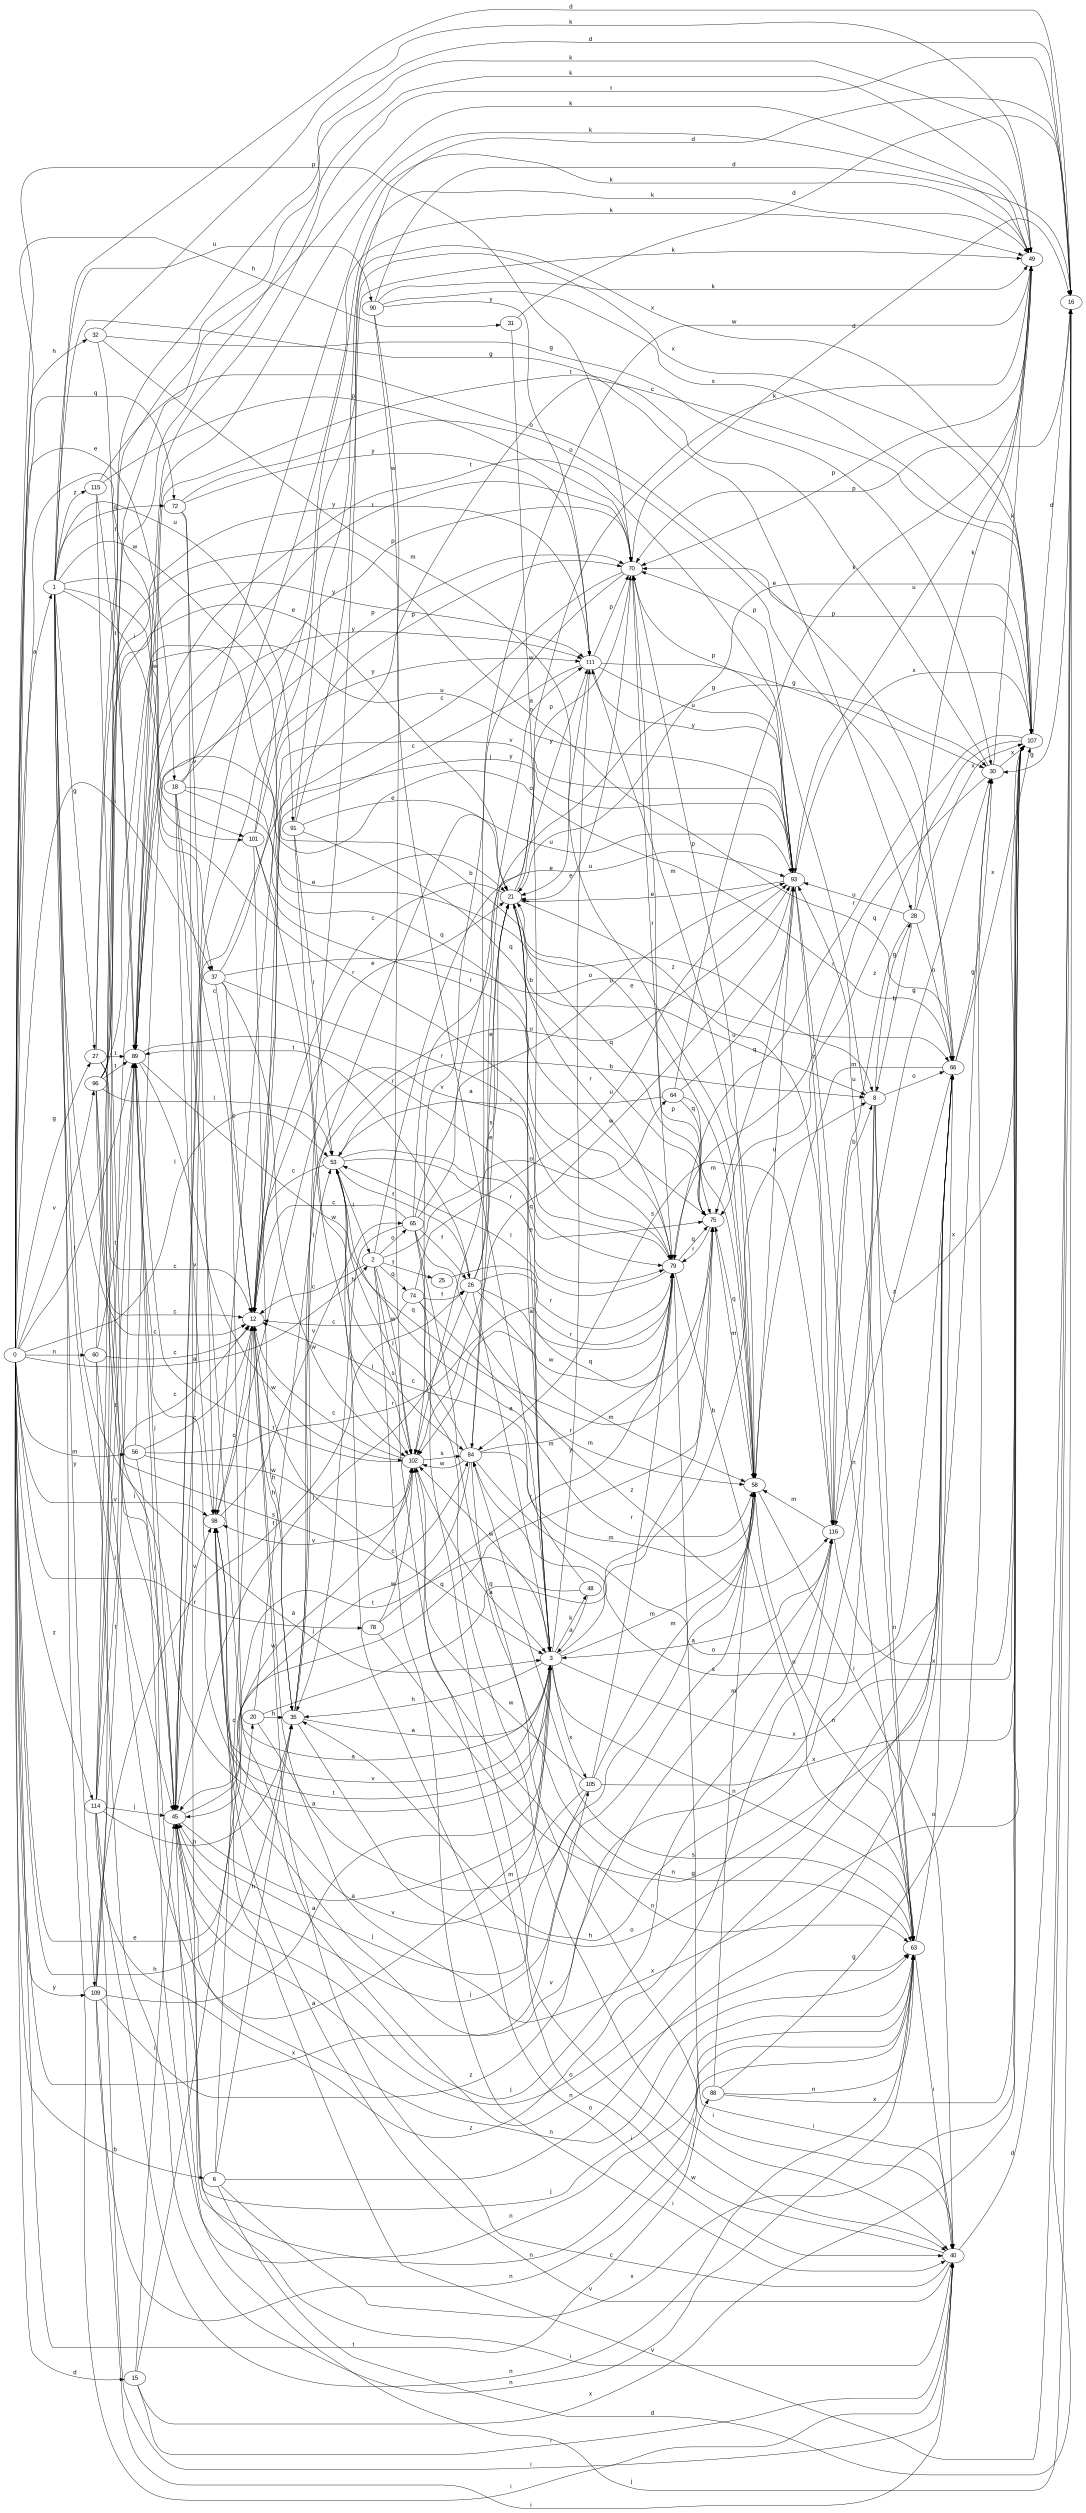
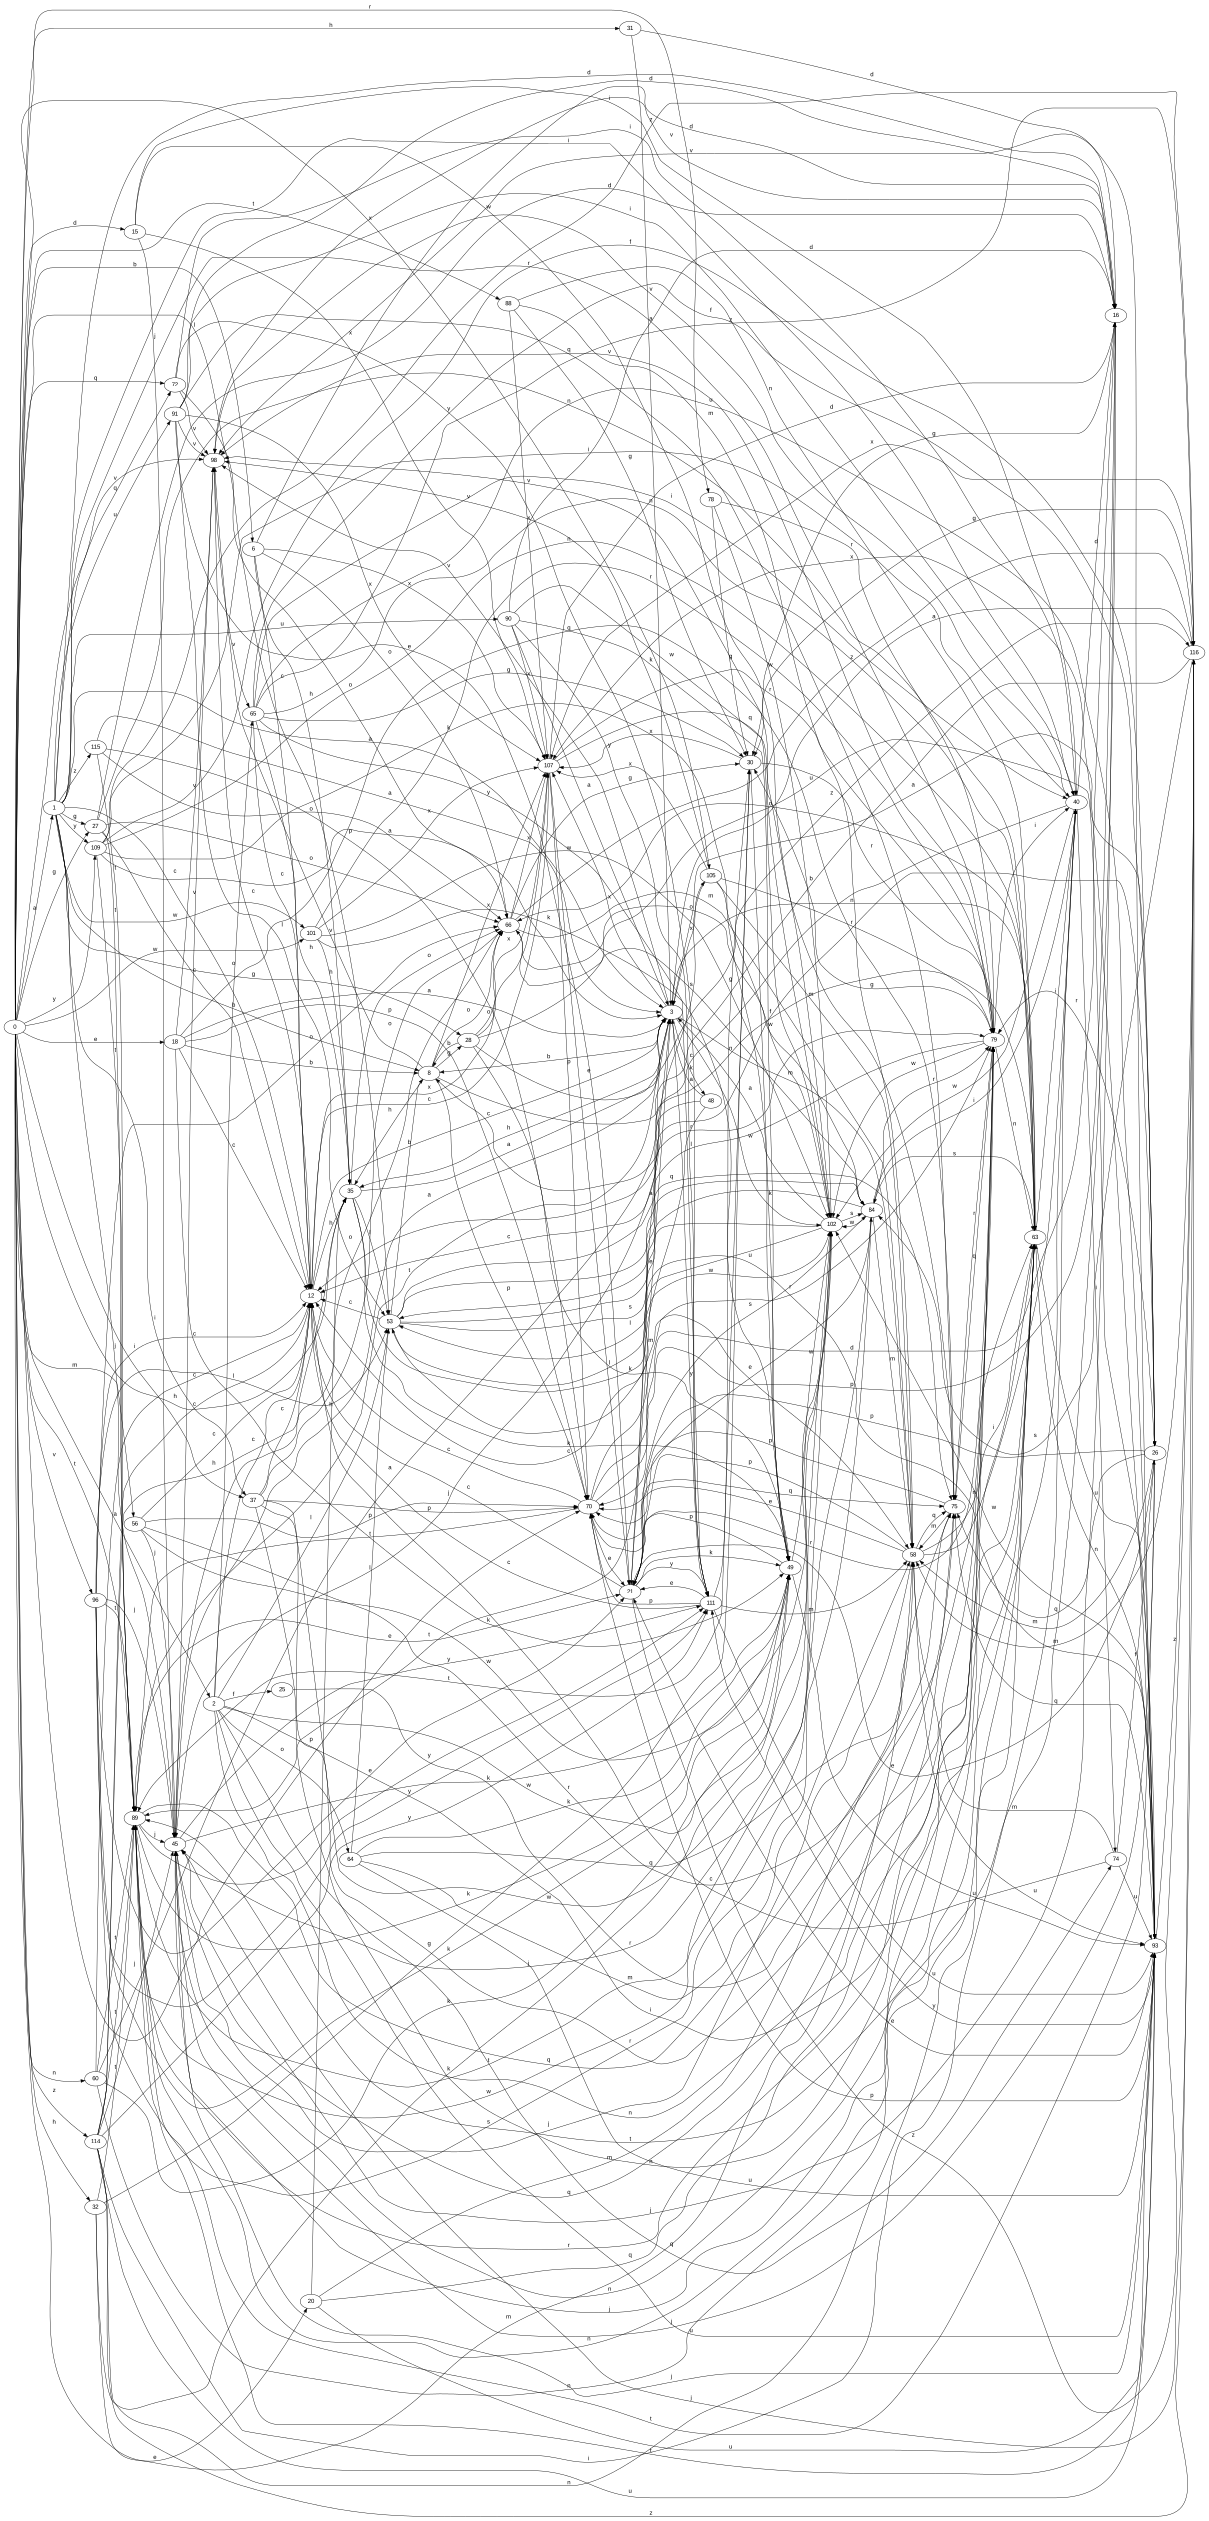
edge "91" -> "98": added, label "v"
edge "79" -> "30": added, label "g"
edge "12" -> "21": removed, label "e"
edge "53" -> "2": reversed
edge "48" -> "45": now "48" -> "89"
edge "74" -> "40": reversed
